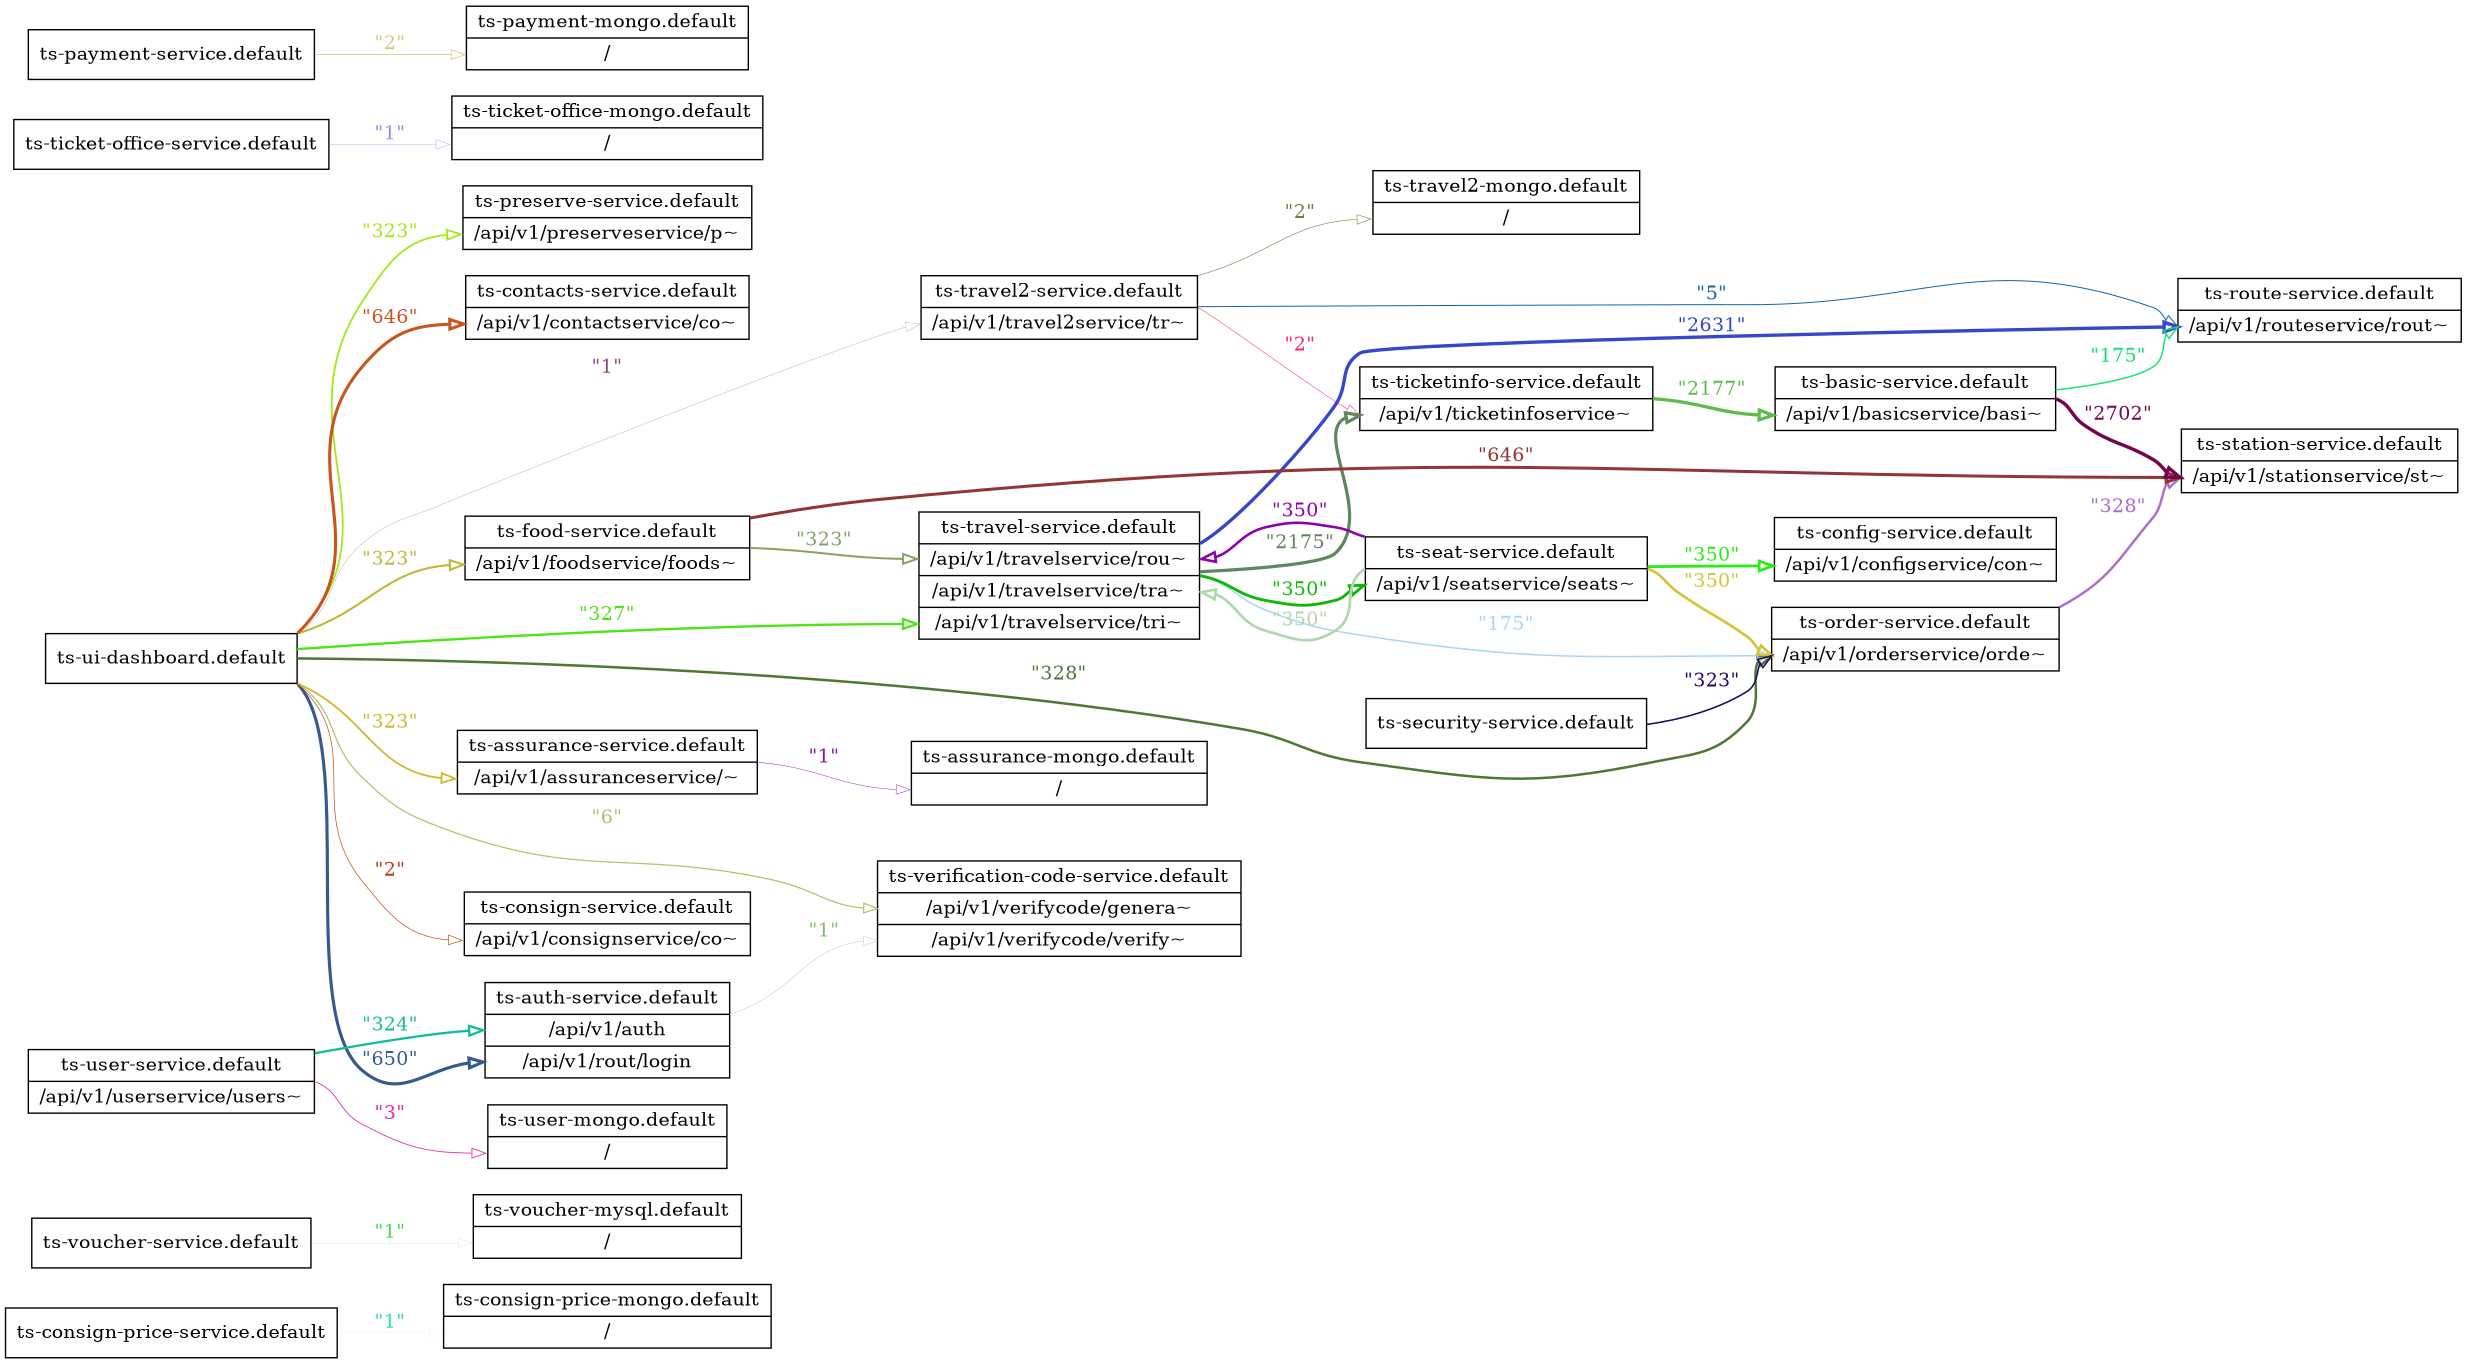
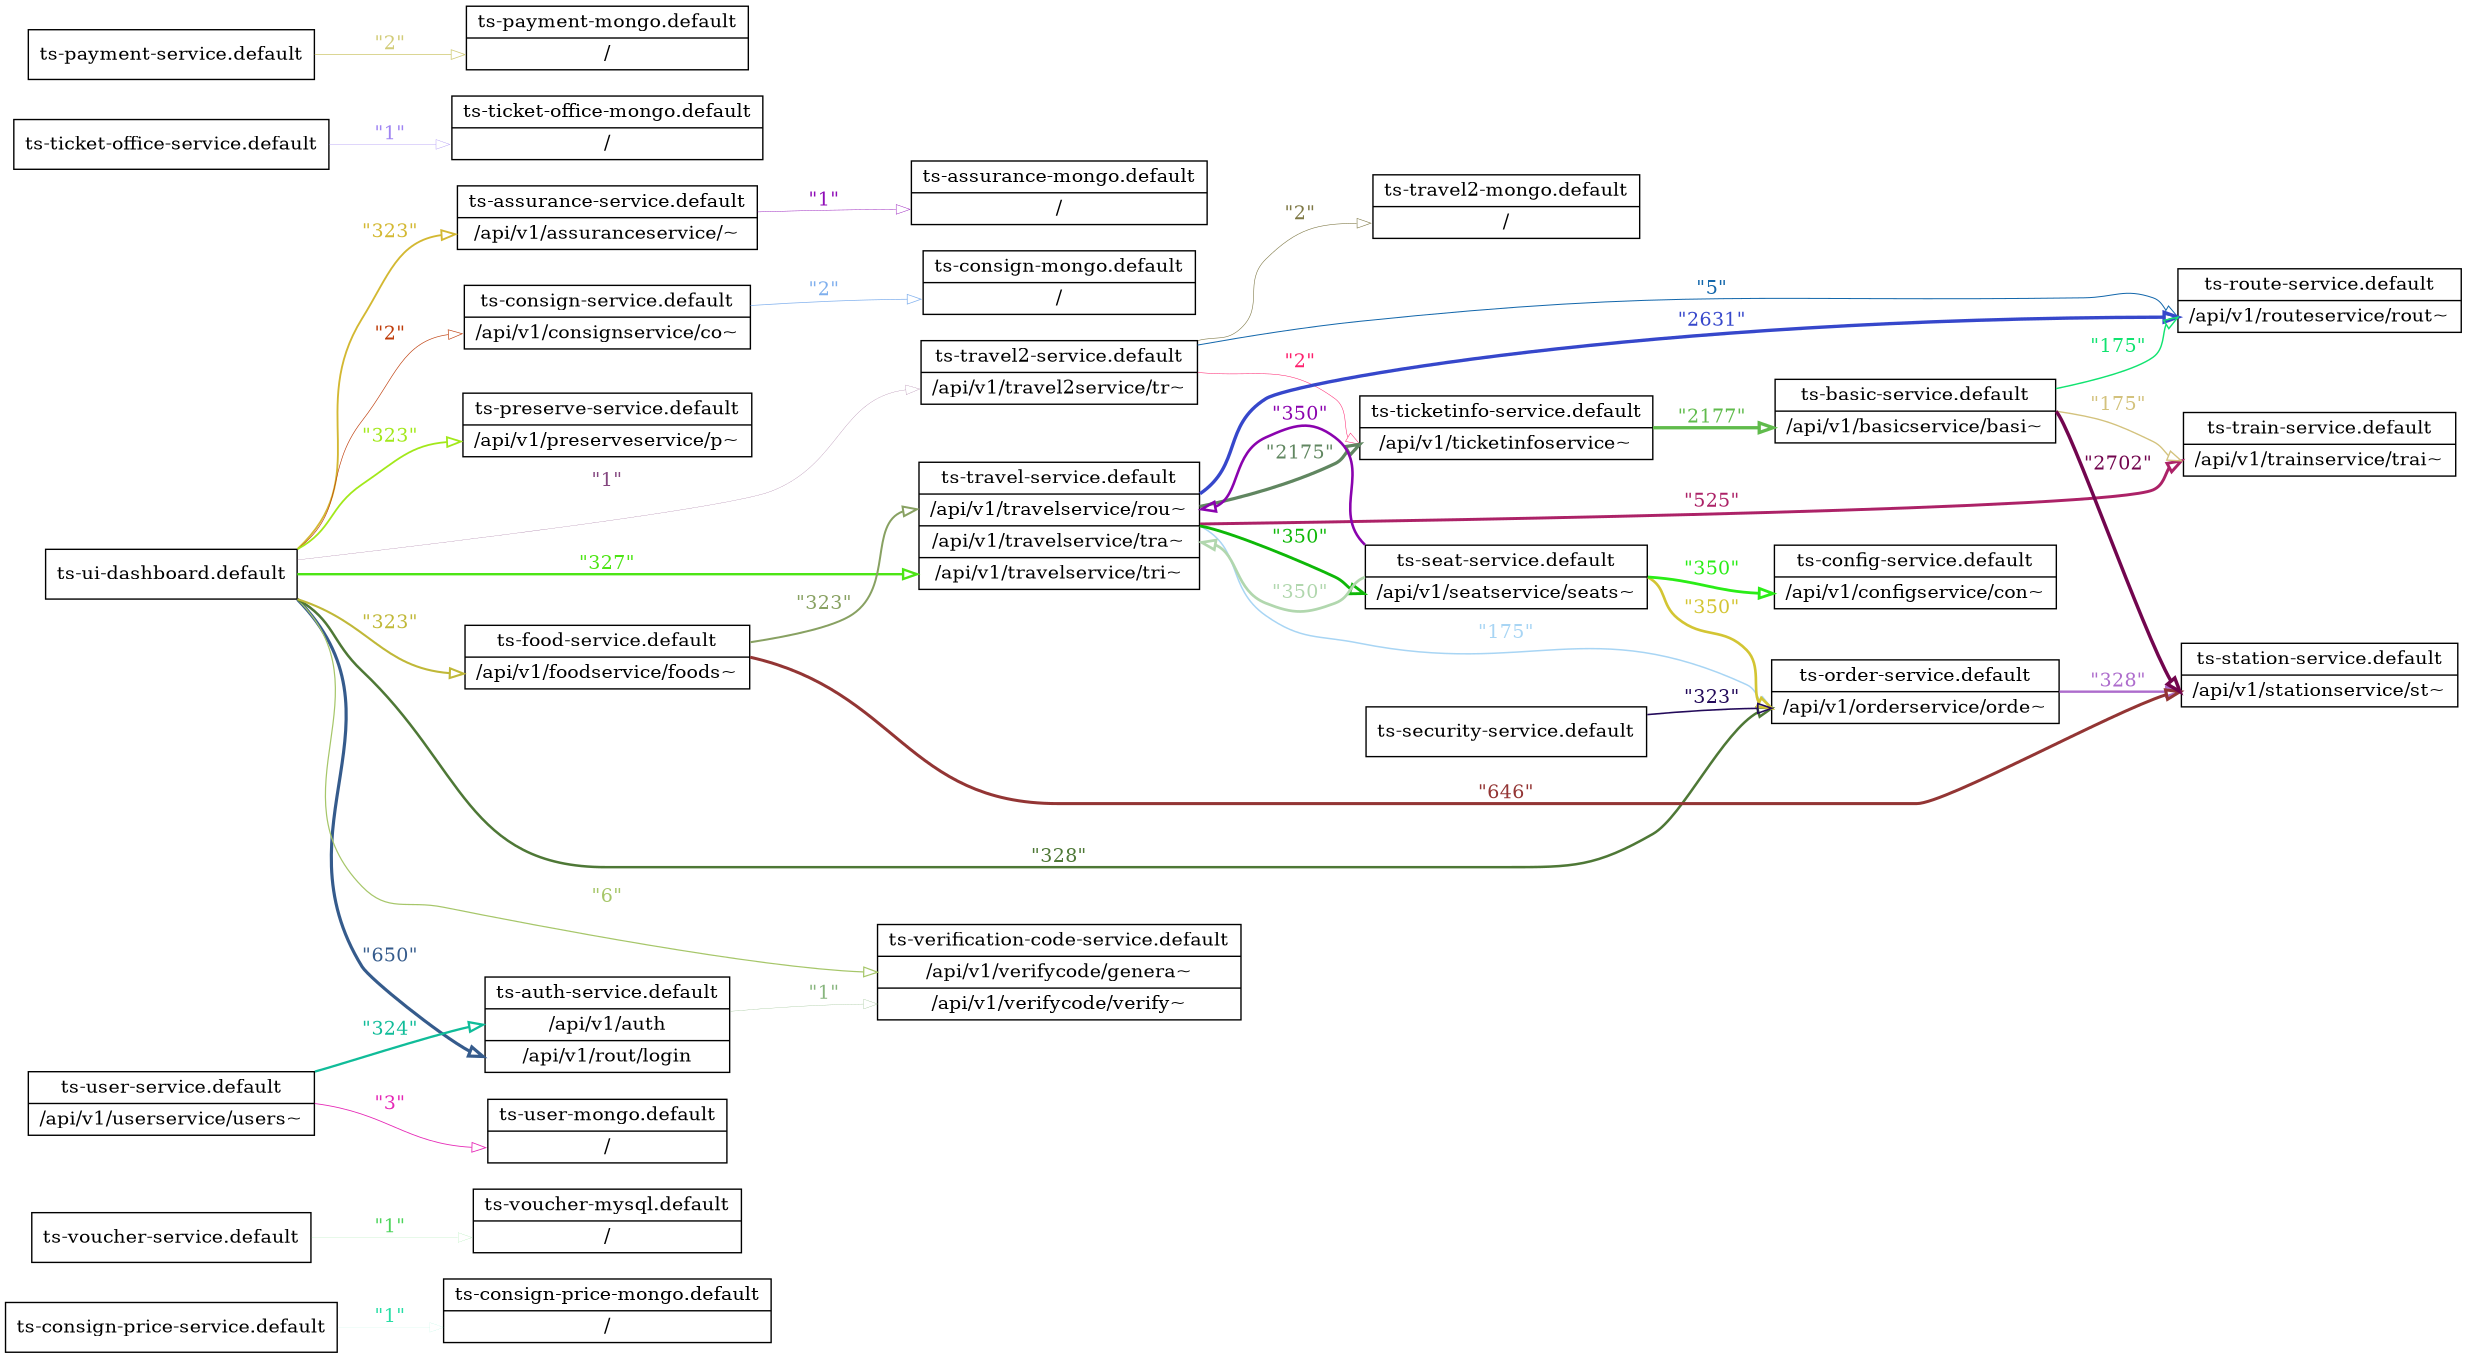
node "ts-consign-mongo.default": added
node "ts-contacts-service.default": removed
node "ts-train-service.default": added
